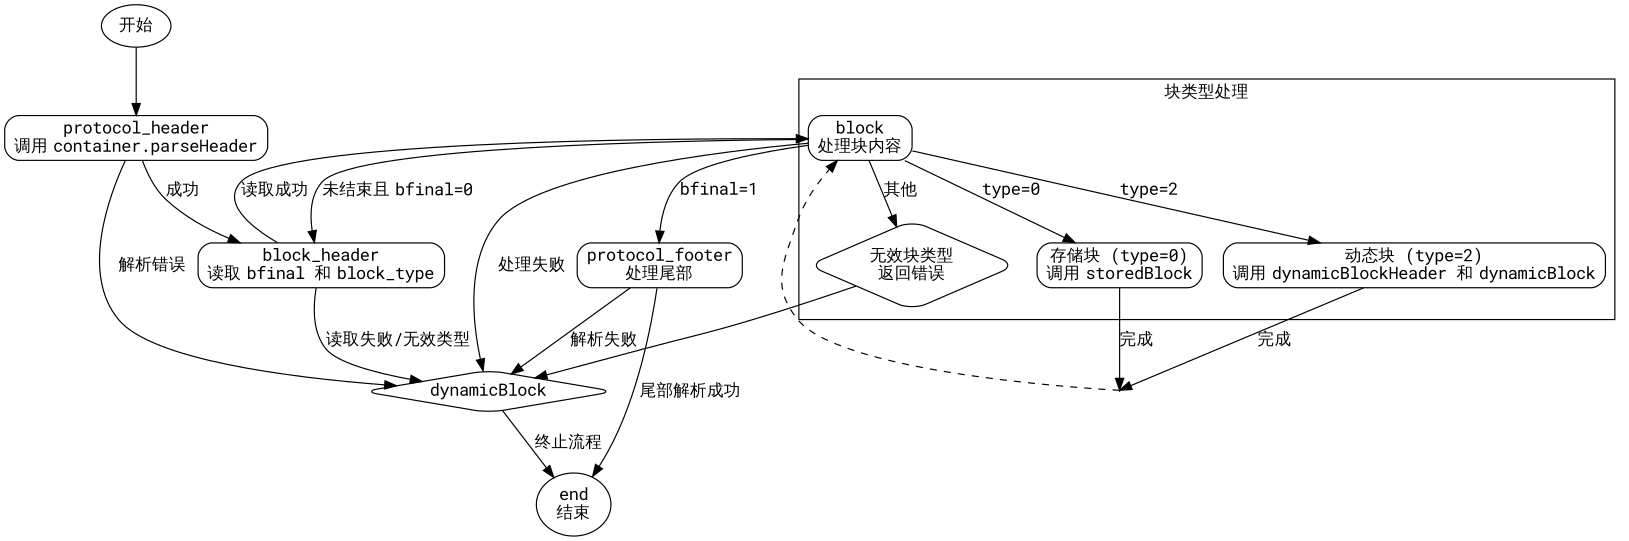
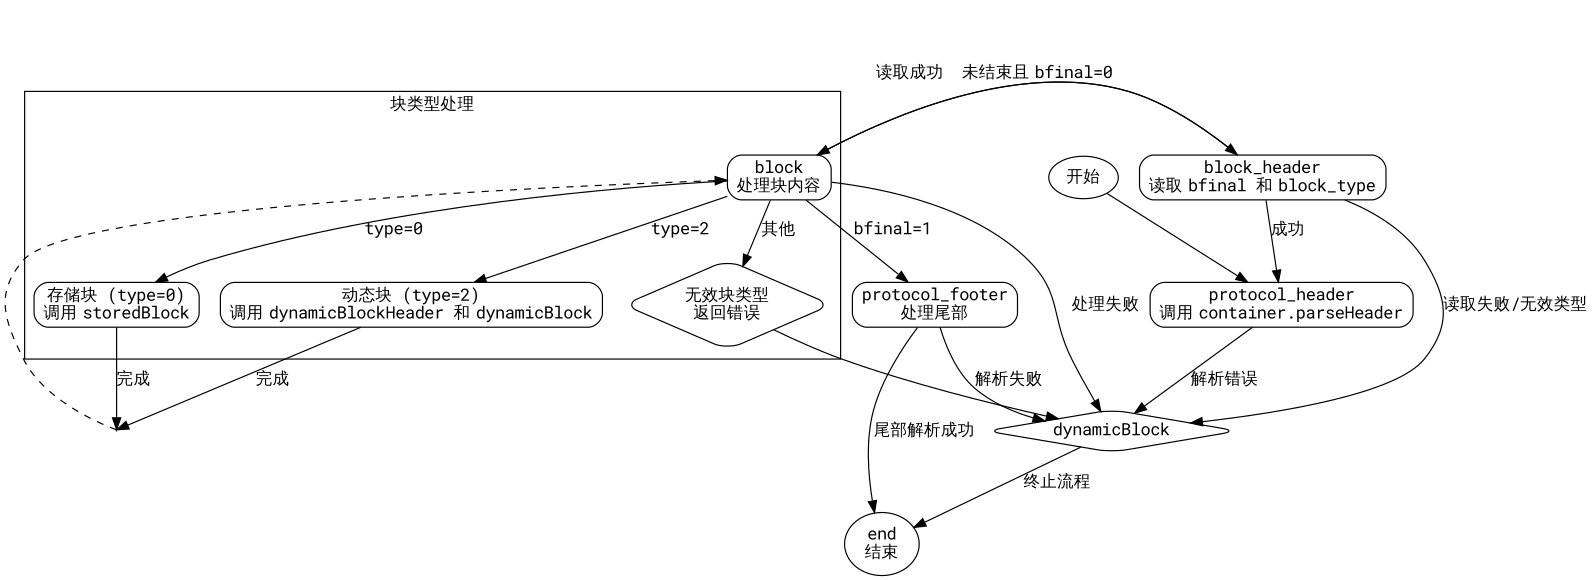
edge "protocol_header 调用 container.parseHeader" -> "block_header 读取 bfinal 和 block_type": reversed
